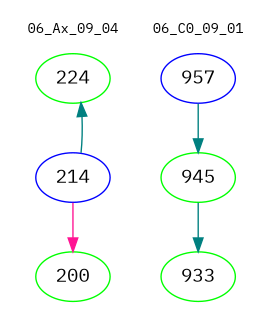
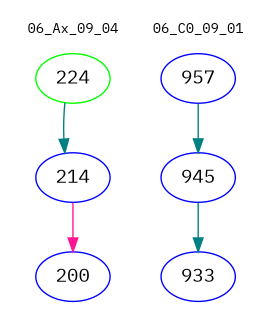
edge "214" -> "224": reversed
node "945": color green -> blue
node "200": color green -> blue
node "933": color green -> blue
